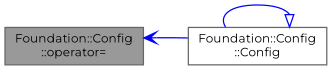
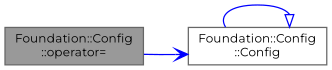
edge "Foundation::Config ::Config" -> "Foundation::Config ::operator=": reversed
